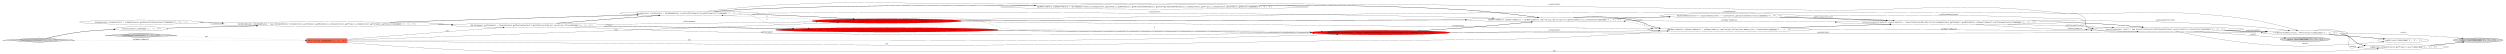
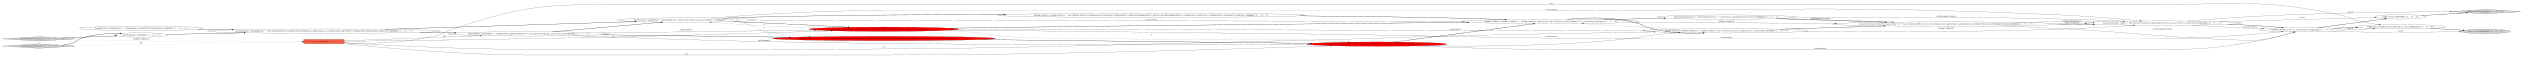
edge "logSQL(result)@@@12@@@['0', '0', '1']" -> "return result@@@13@@@['0', '0', '1']": added
edge "createExecutionContext['1', '0', '0']" -> "clearStatements()@@@3@@@['1', '1', '0']": added
node "return result@@@13@@@['0', '0', '1']": shape ellipse -> diamond
